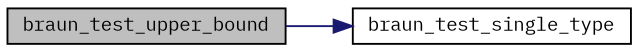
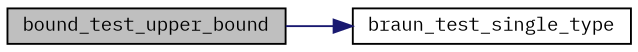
node "braun_test_upper_bound": label "braun_test_upper_bound" -> "bound_test_upper_bound"
